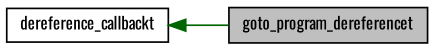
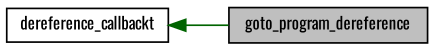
node "goto_program_dereferencet": label "goto_program_dereferencet" -> "goto_program_dereference"
